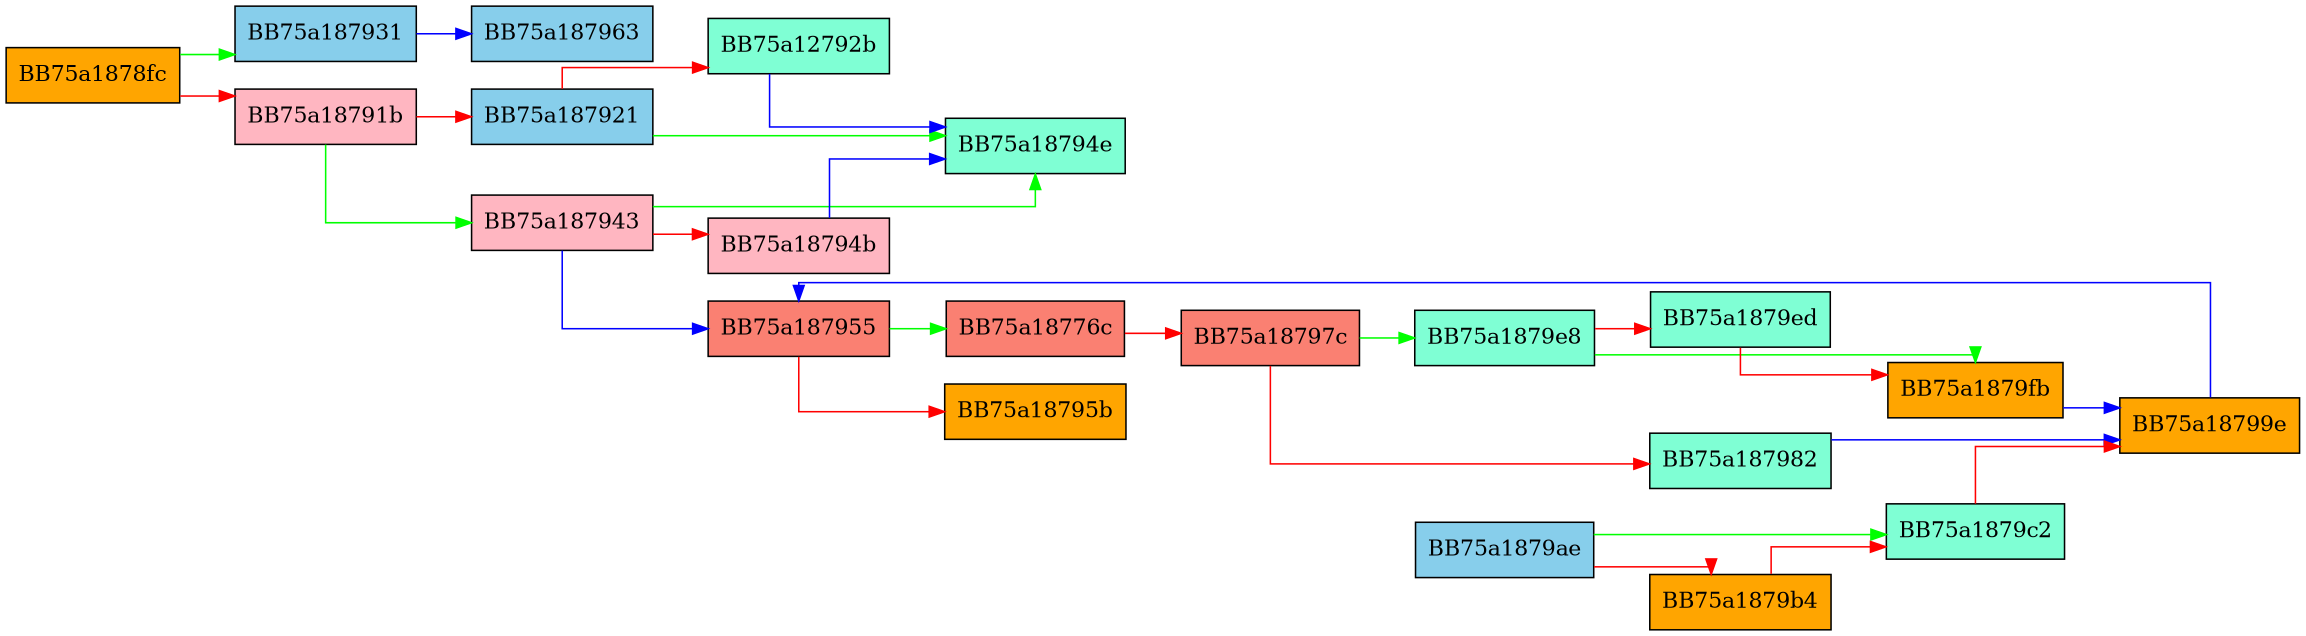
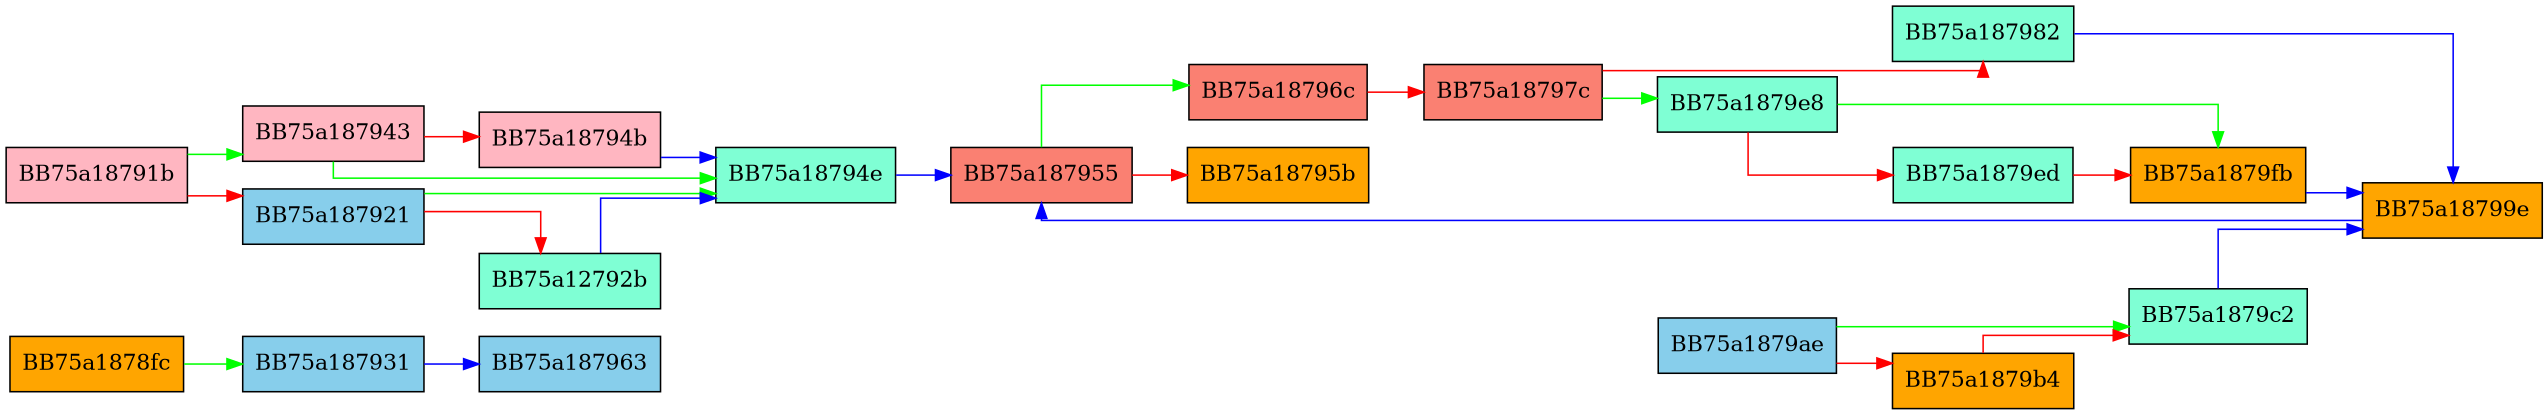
edge "BB75a1878fc" -> "BB75a18791b": removed
edge "BB75a187943" -> "BB75a187955": now "BB75a18794e" -> "BB75a187955"
node "BB75a18776c": label "BB75a18776c" -> "BB75a18796c"
edge "BB75a1879c2" -> "BB75a18799e": color red -> blue
